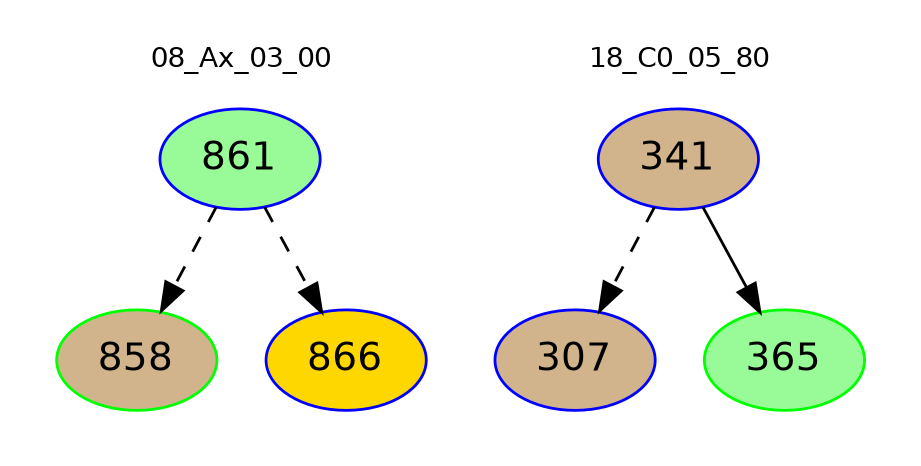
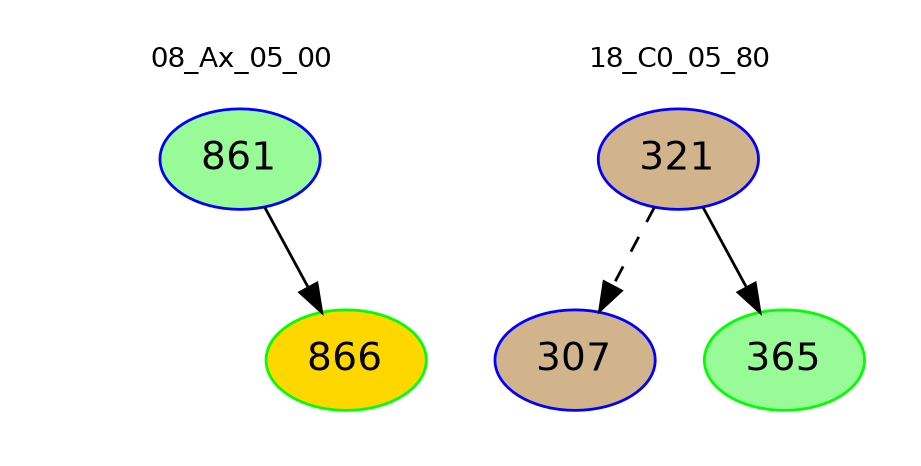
cluster "08_Ax_03_00": label "08_Ax_03_00" -> "08_Ax_05_00"
node "341": label "341" -> "321"
edge "861" -> "866": style dashed -> solid
node "858": removed
node "866": color blue -> green
